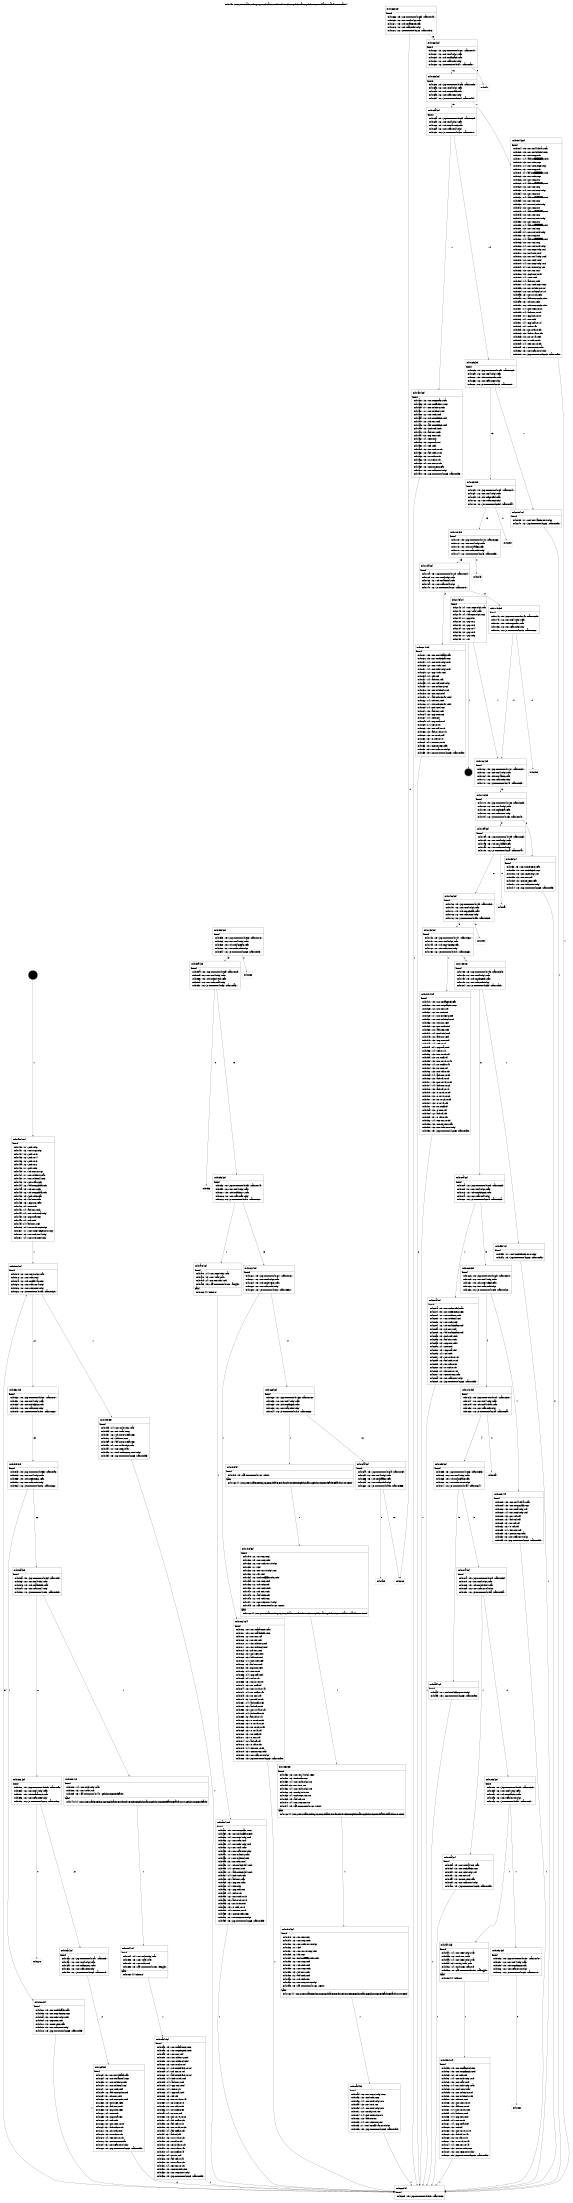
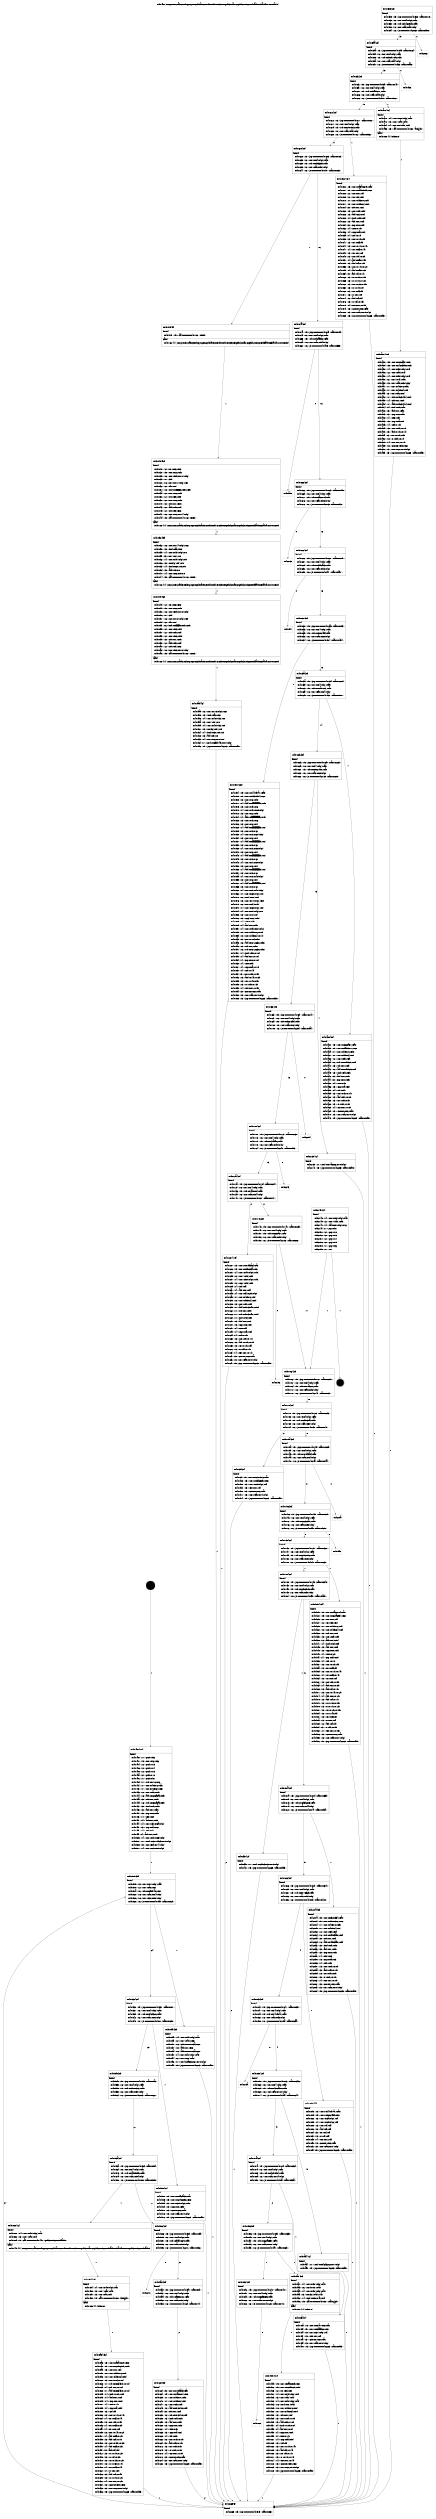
edge "0x40164a [28]" -> "0x4021c3": now "0x40164a [28]" -> "0x401666 [28]"
edge "0x40154e [28]" -> "0x401b00 [27]": now "0x401532 [28]" -> "0x401b00 [27]"
